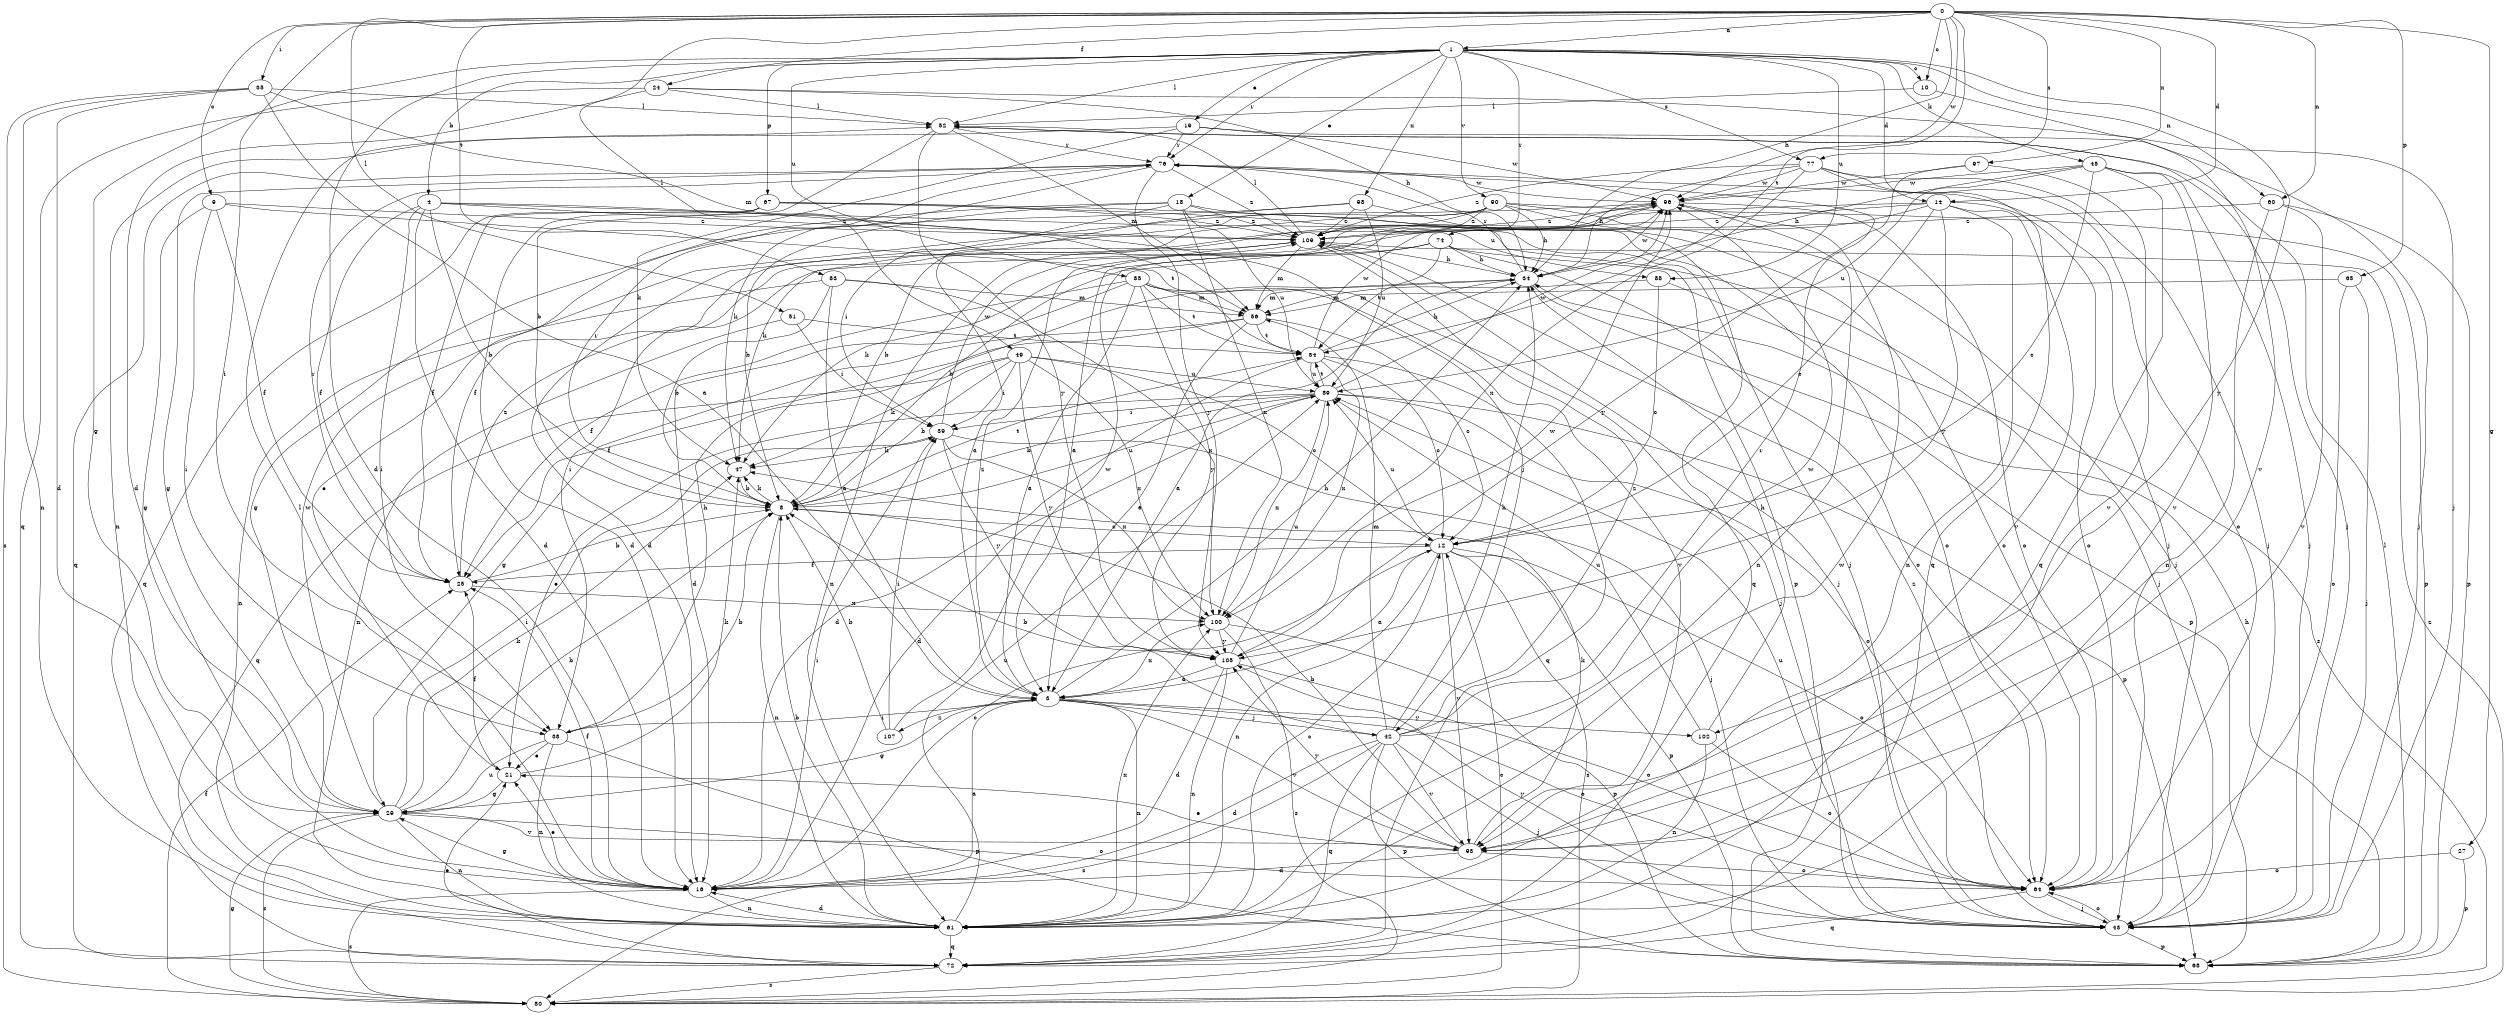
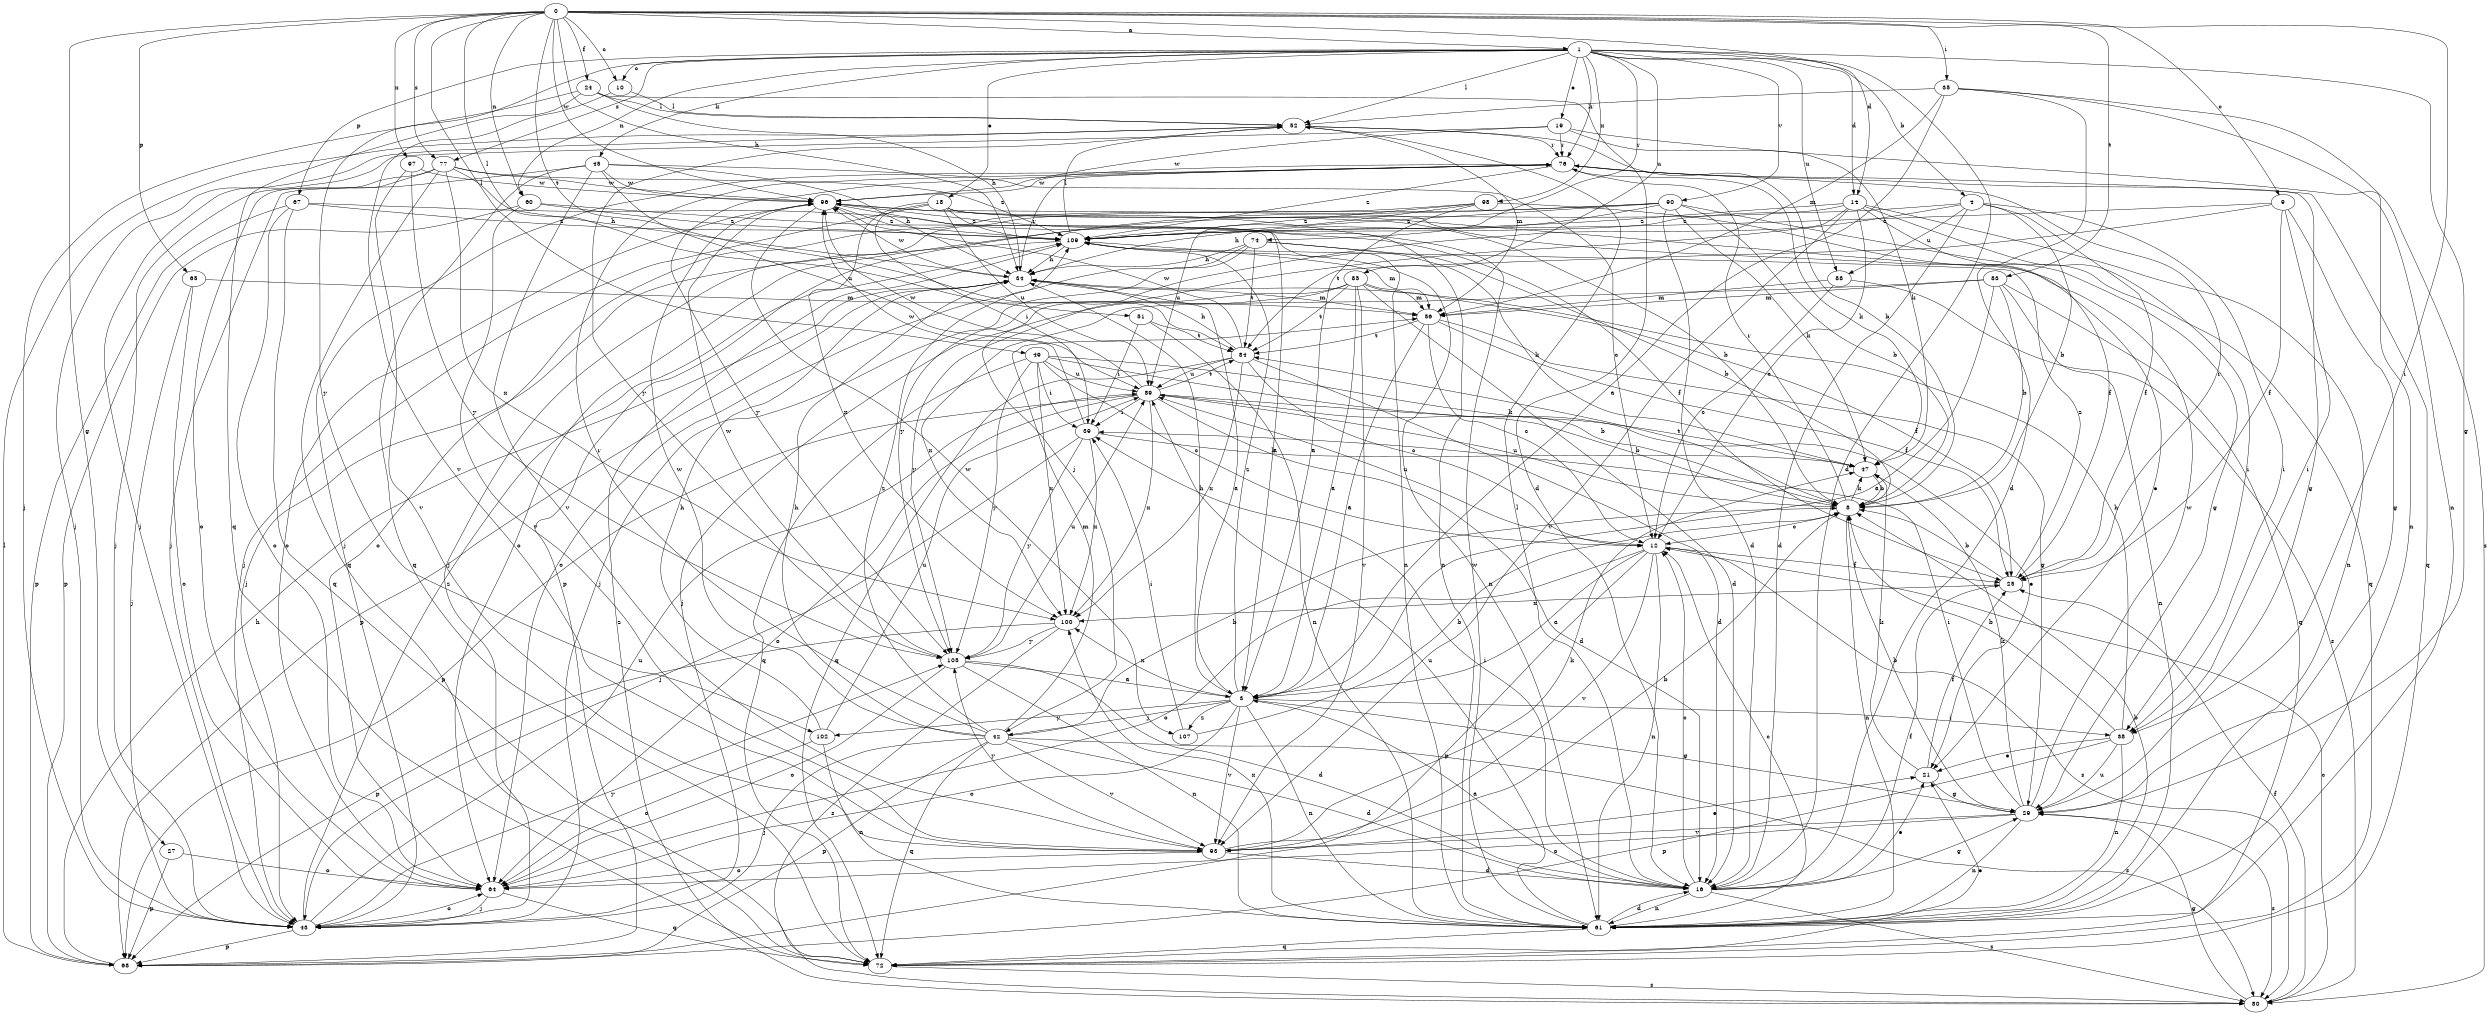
edge "107" -> "96": reversed
edge "67" -> "16": removed, label "d"
edge "83" -> "72": added, label "q"
